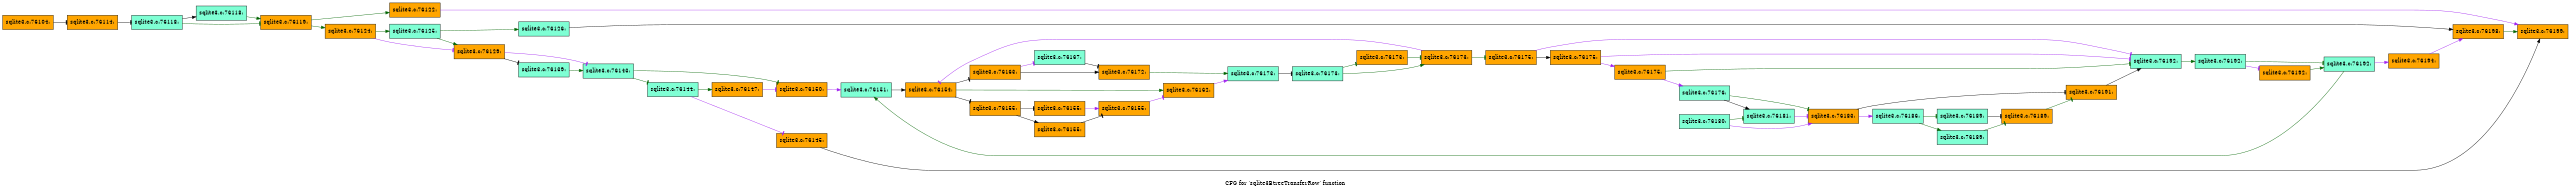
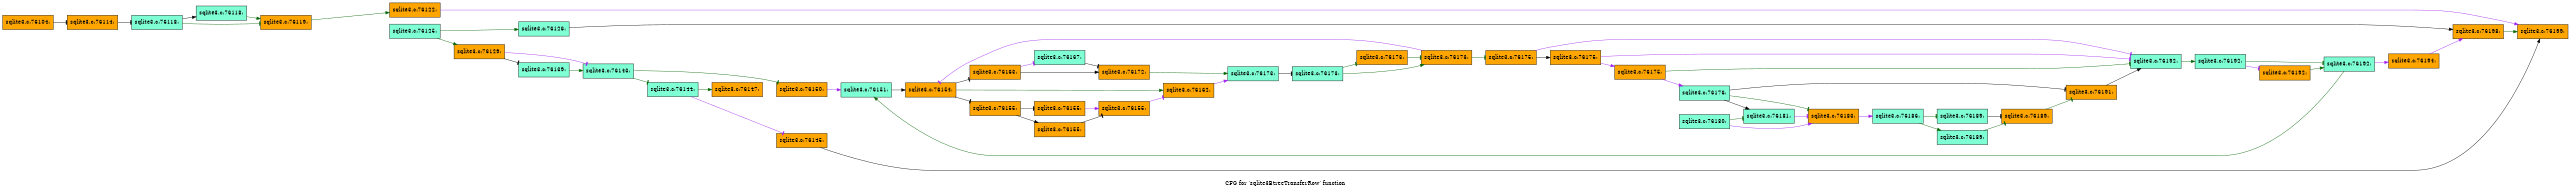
node "sqlite3.c:76124:": removed
edge "sqlite3.c:76147:" -> "sqlite3.c:76150:": removed
edge "sqlite3.c:76183:" -> "sqlite3.c:76191:": now "sqlite3.c:76176:" -> "sqlite3.c:76191:"
